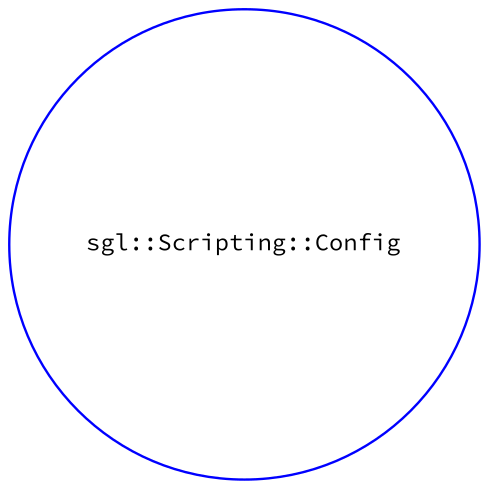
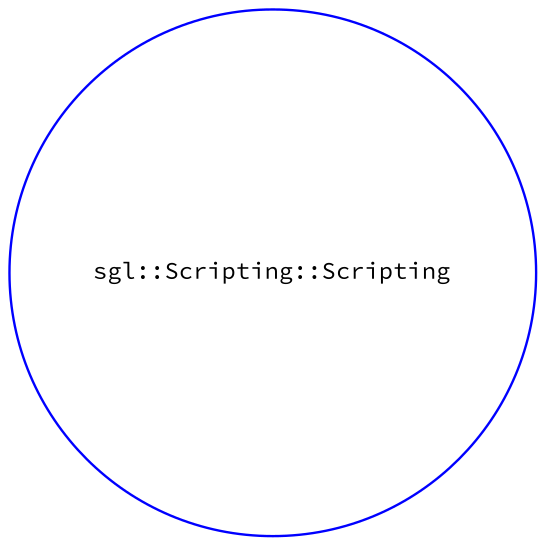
node "sgl::Scripting::Config": label "sgl::Scripting::Config" -> "sgl::Scripting::Scripting"
